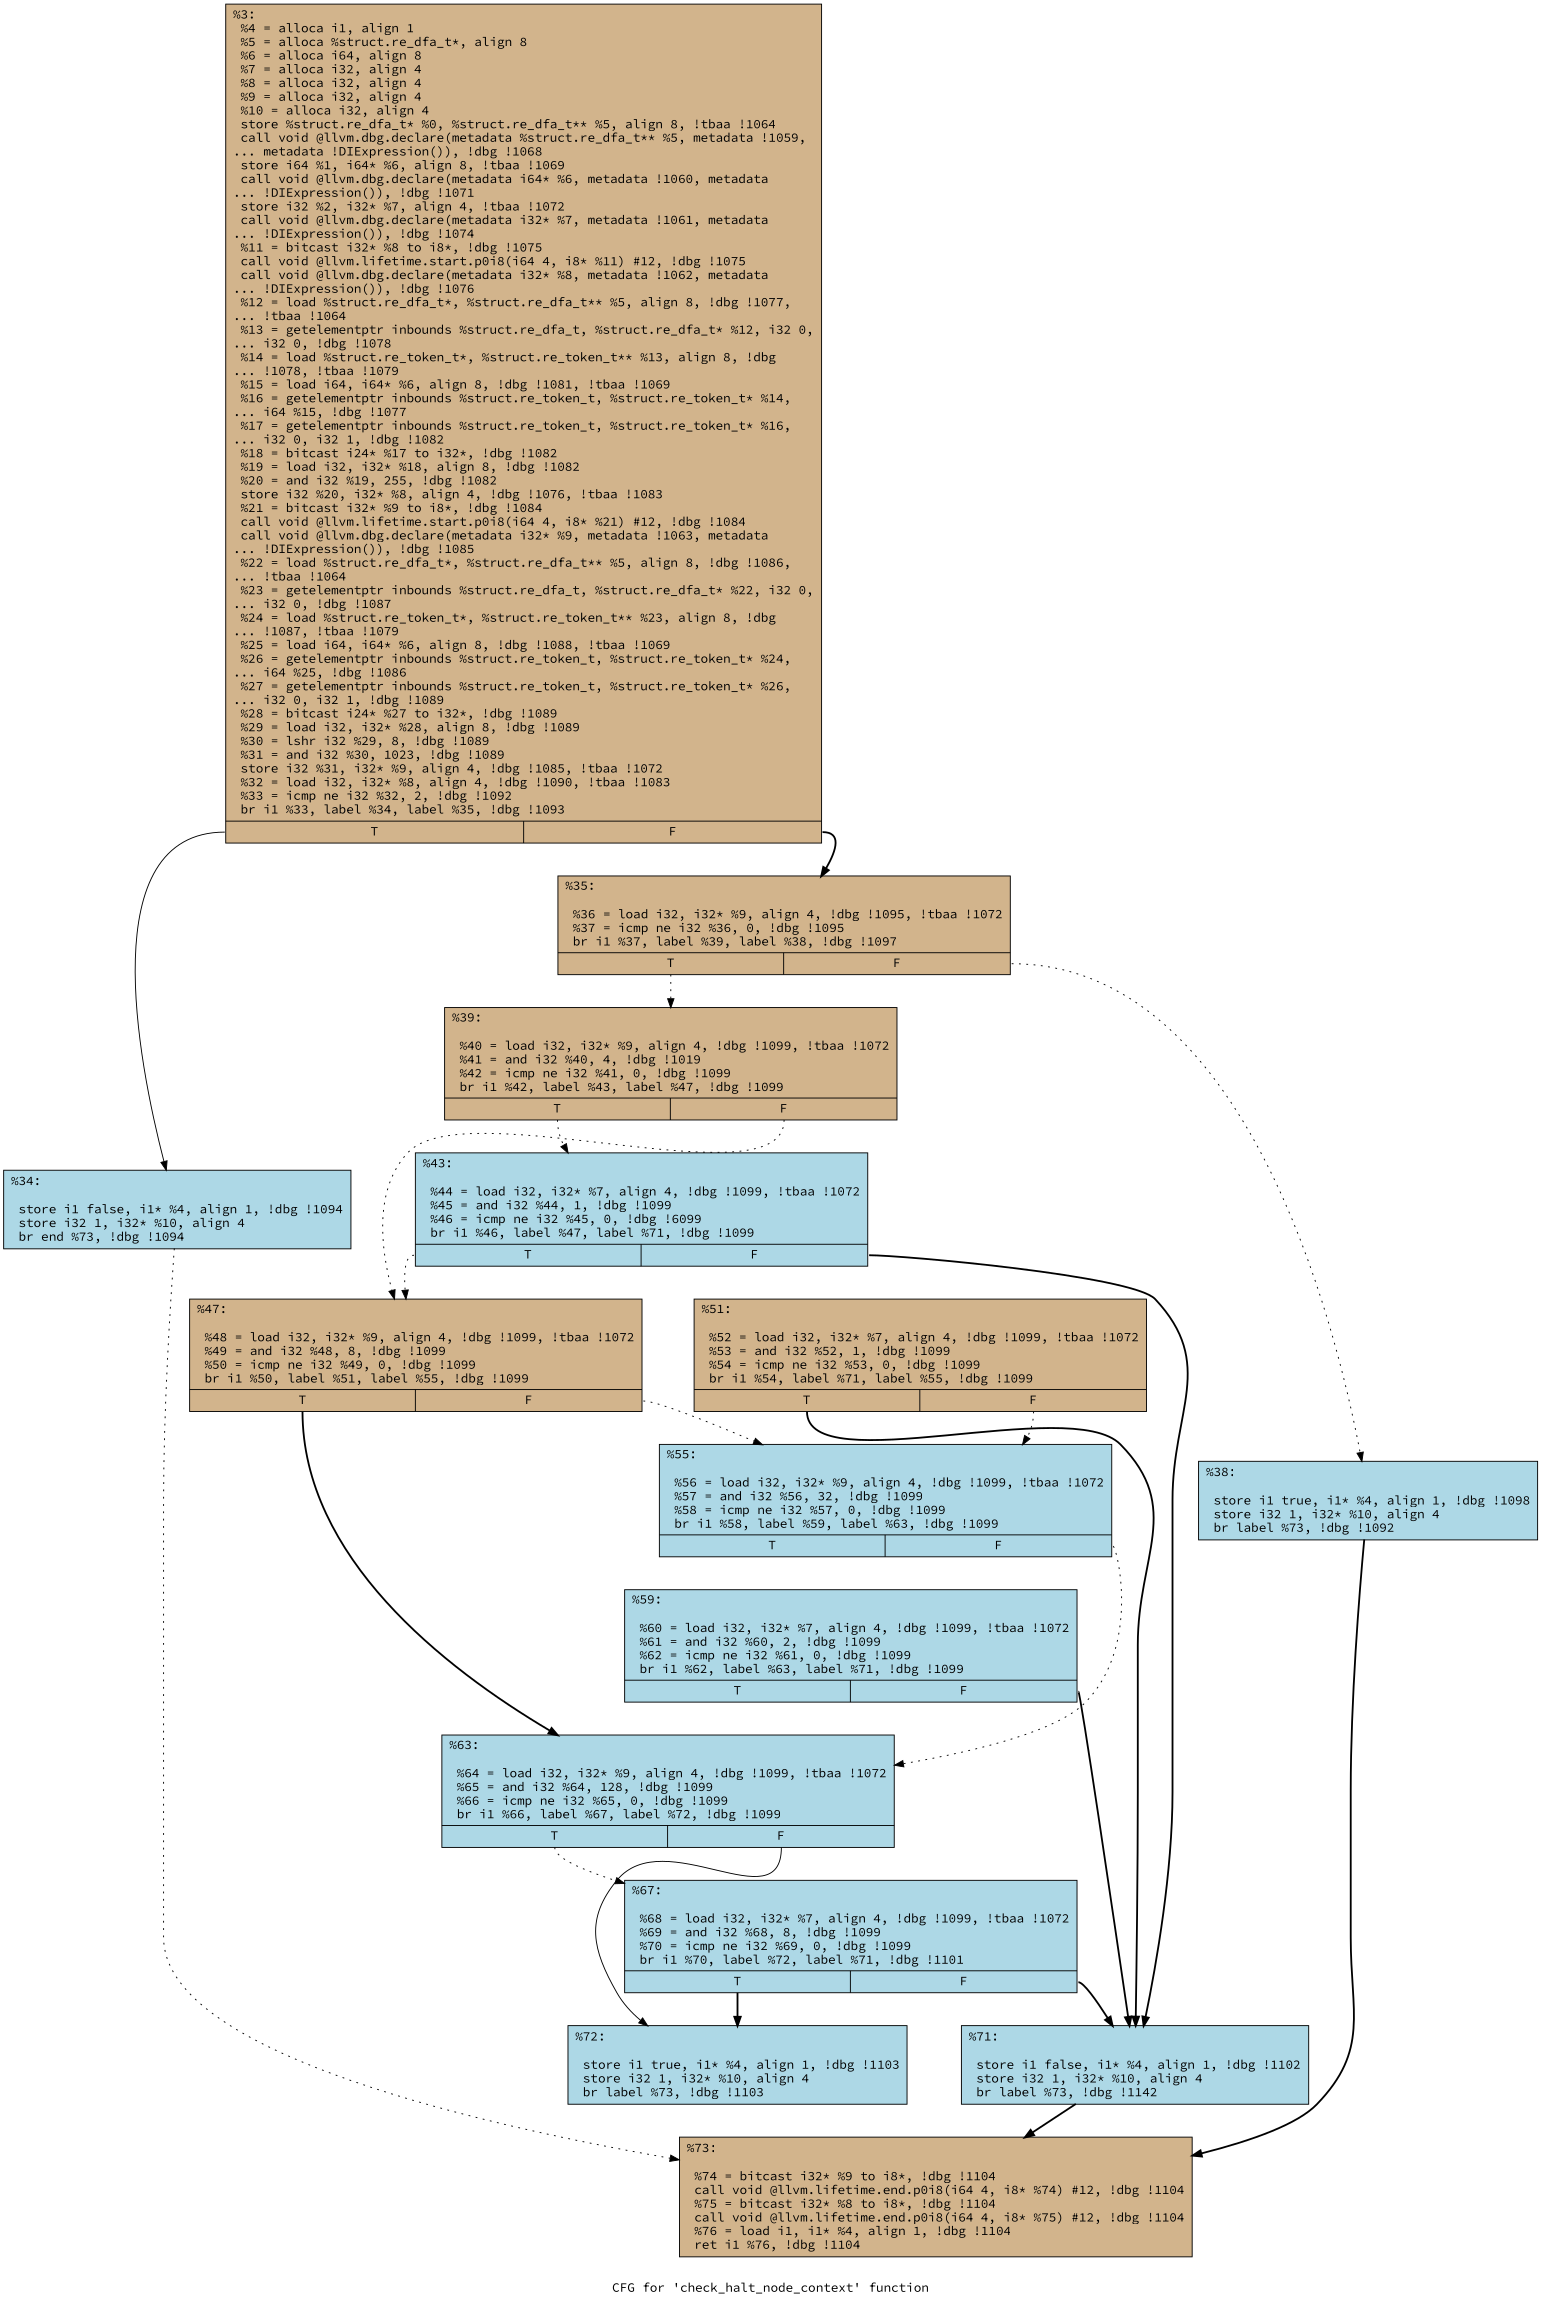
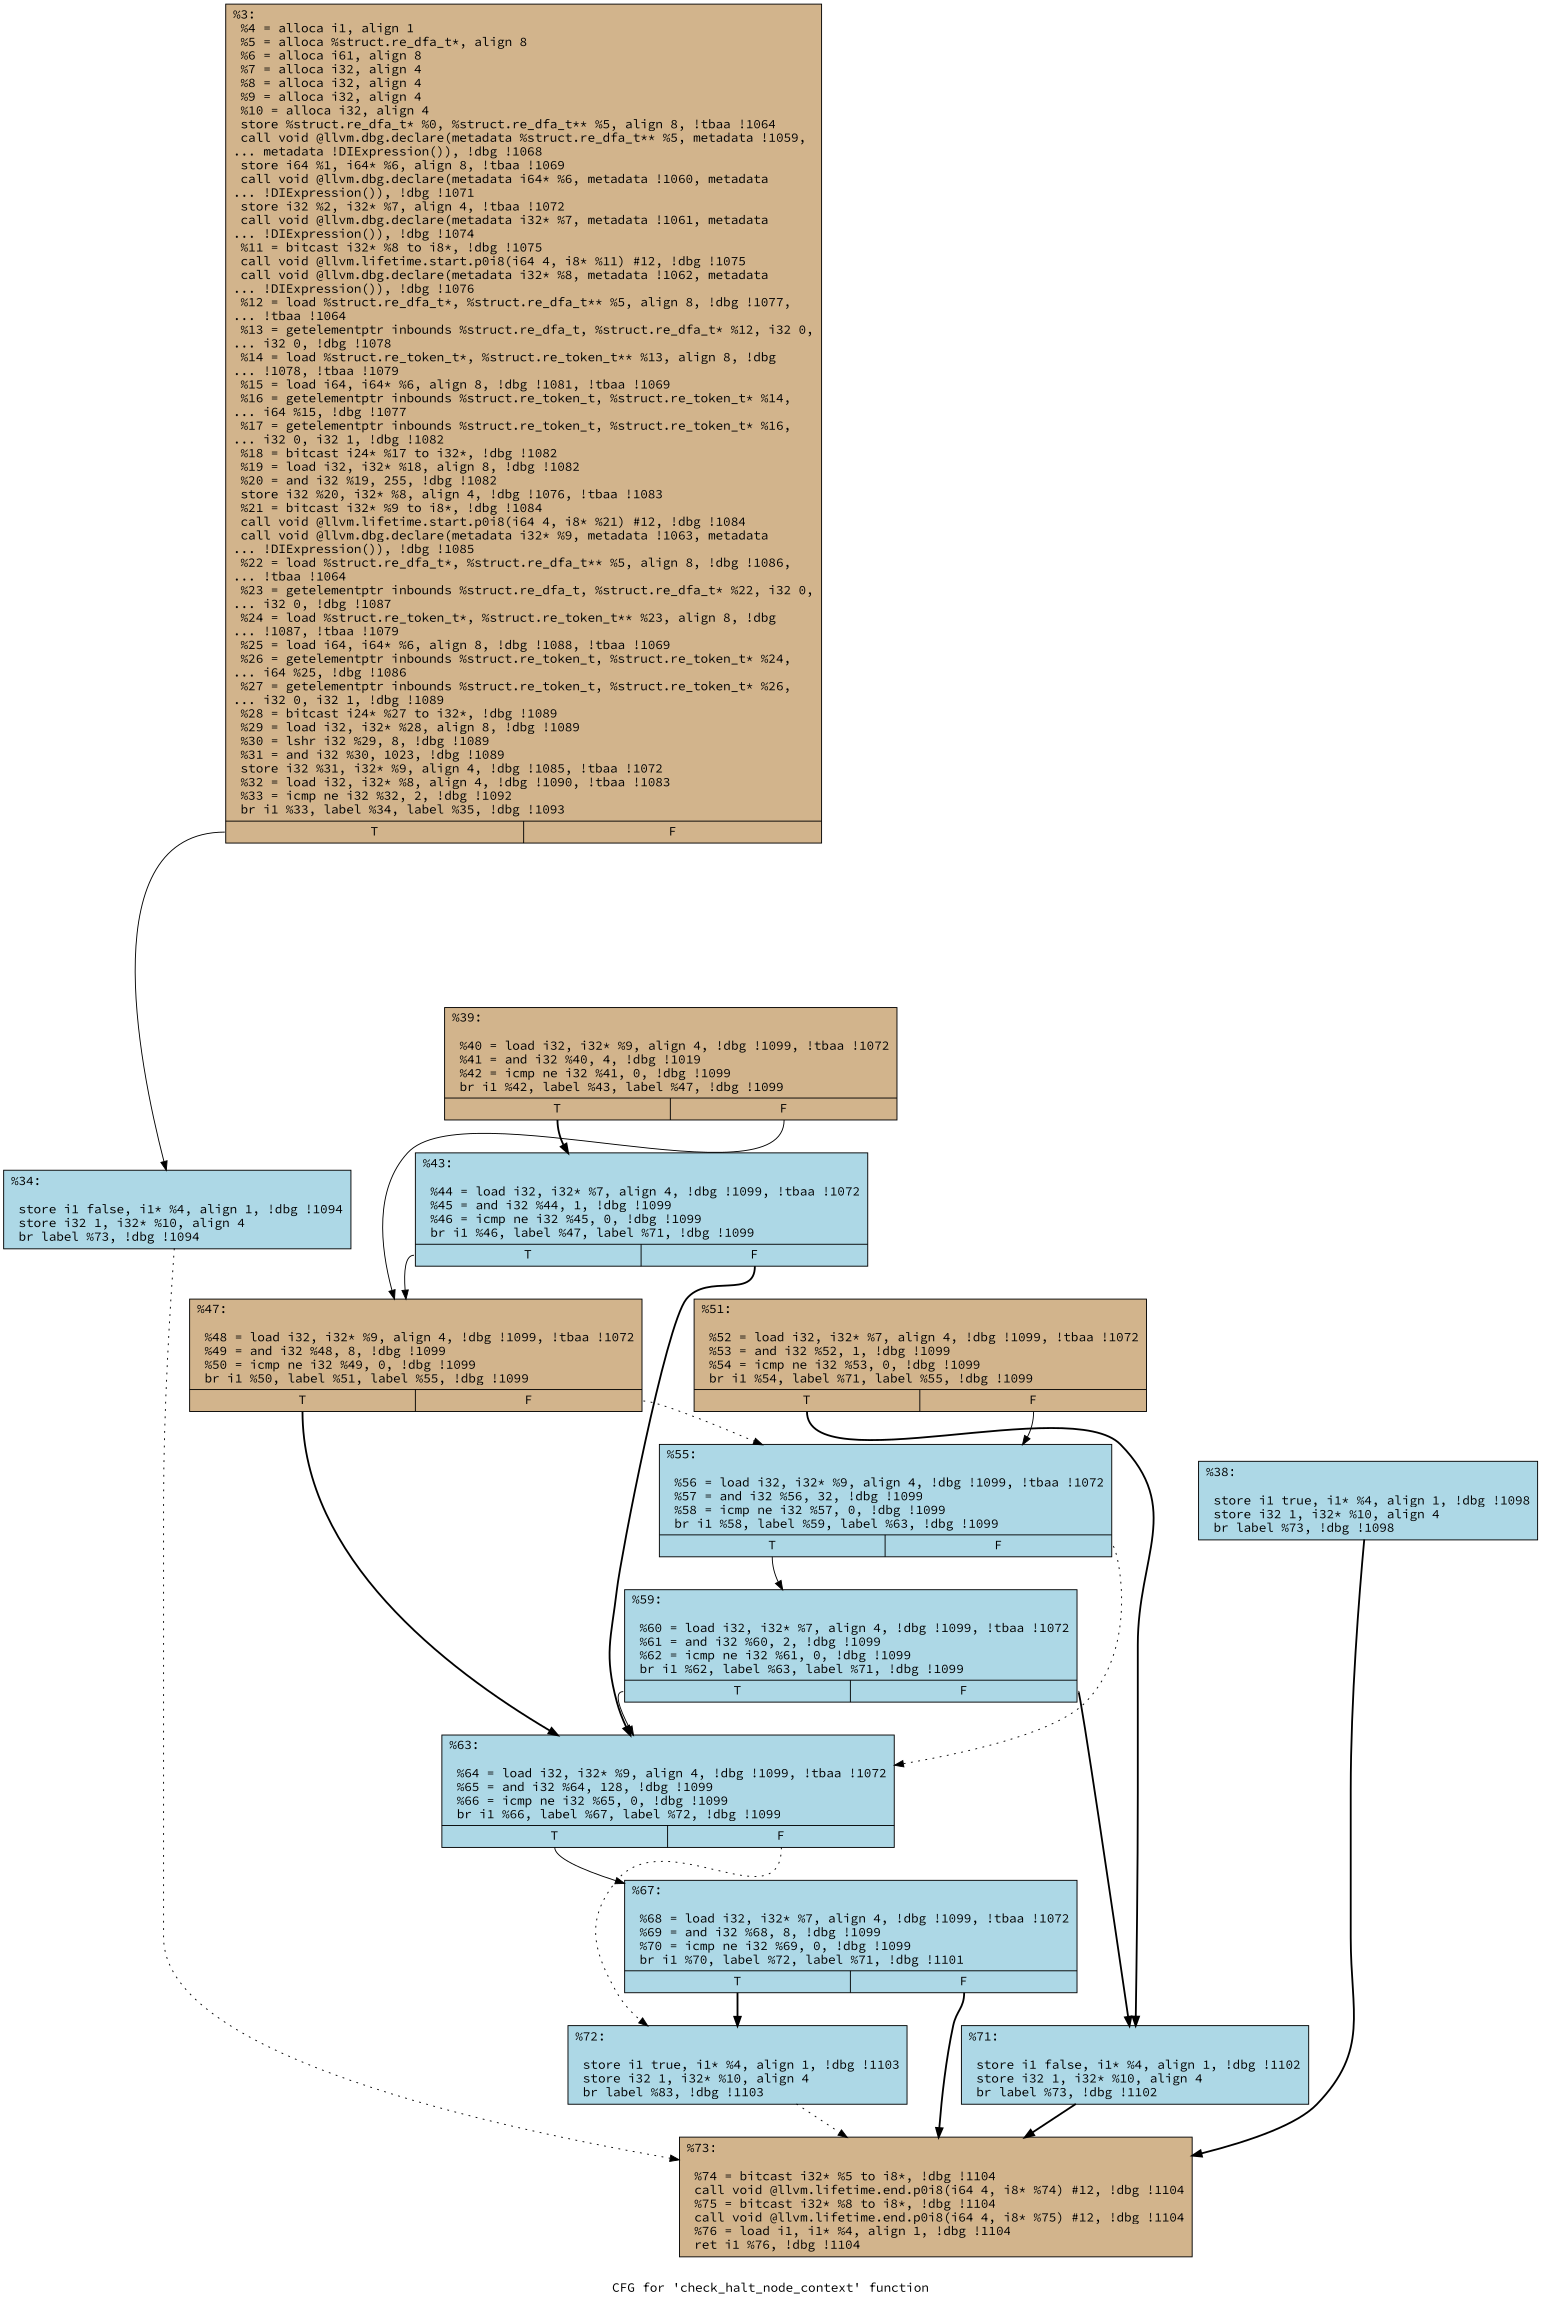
node "%3:": text "%6 = alloca i64, align 8" -> "%6 = alloca i61, align 8"
node "%35:": removed
edge "%39:" -> "%43:": style dotted -> bold
edge "%39:" -> "%47:": style dotted -> solid
node "%43:": text "%46 = icmp ne i32 %45, 0, !dbg !6099" -> "%46 = icmp ne i32 %45, 0, !dbg !1099"
node "%34:": text "br end %73, !dbg !1094" -> "br label %73, !dbg !1094"
edge "%43:" -> "%47:": style dotted -> solid
edge "%51:" -> "%55:": style dotted -> solid
edge "%43:" -> "%71:": now "%43:" -> "%63:"
node "%38:": text "br label %73, !dbg !1092" -> "br label %73, !dbg !1098"
edge "%55:" -> "%59:": added
edge "%59:" -> "%63:": added
edge "%63:" -> "%67:": style dotted -> solid
edge "%63:" -> "%72:": style solid -> dotted
edge "%67:" -> "%71:": now "%67:" -> "%73:"
node "%72:": text "br label %73, !dbg !1103" -> "br label %83, !dbg !1103"
node "%71:": text "br label %73, !dbg !1142" -> "br label %73, !dbg !1102"
edge "%72:" -> "%73:": added
node "%73:": text "%74 = bitcast i32* %9 to i8*, !dbg !1104" -> "%74 = bitcast i32* %5 to i8*, !dbg !1104"
